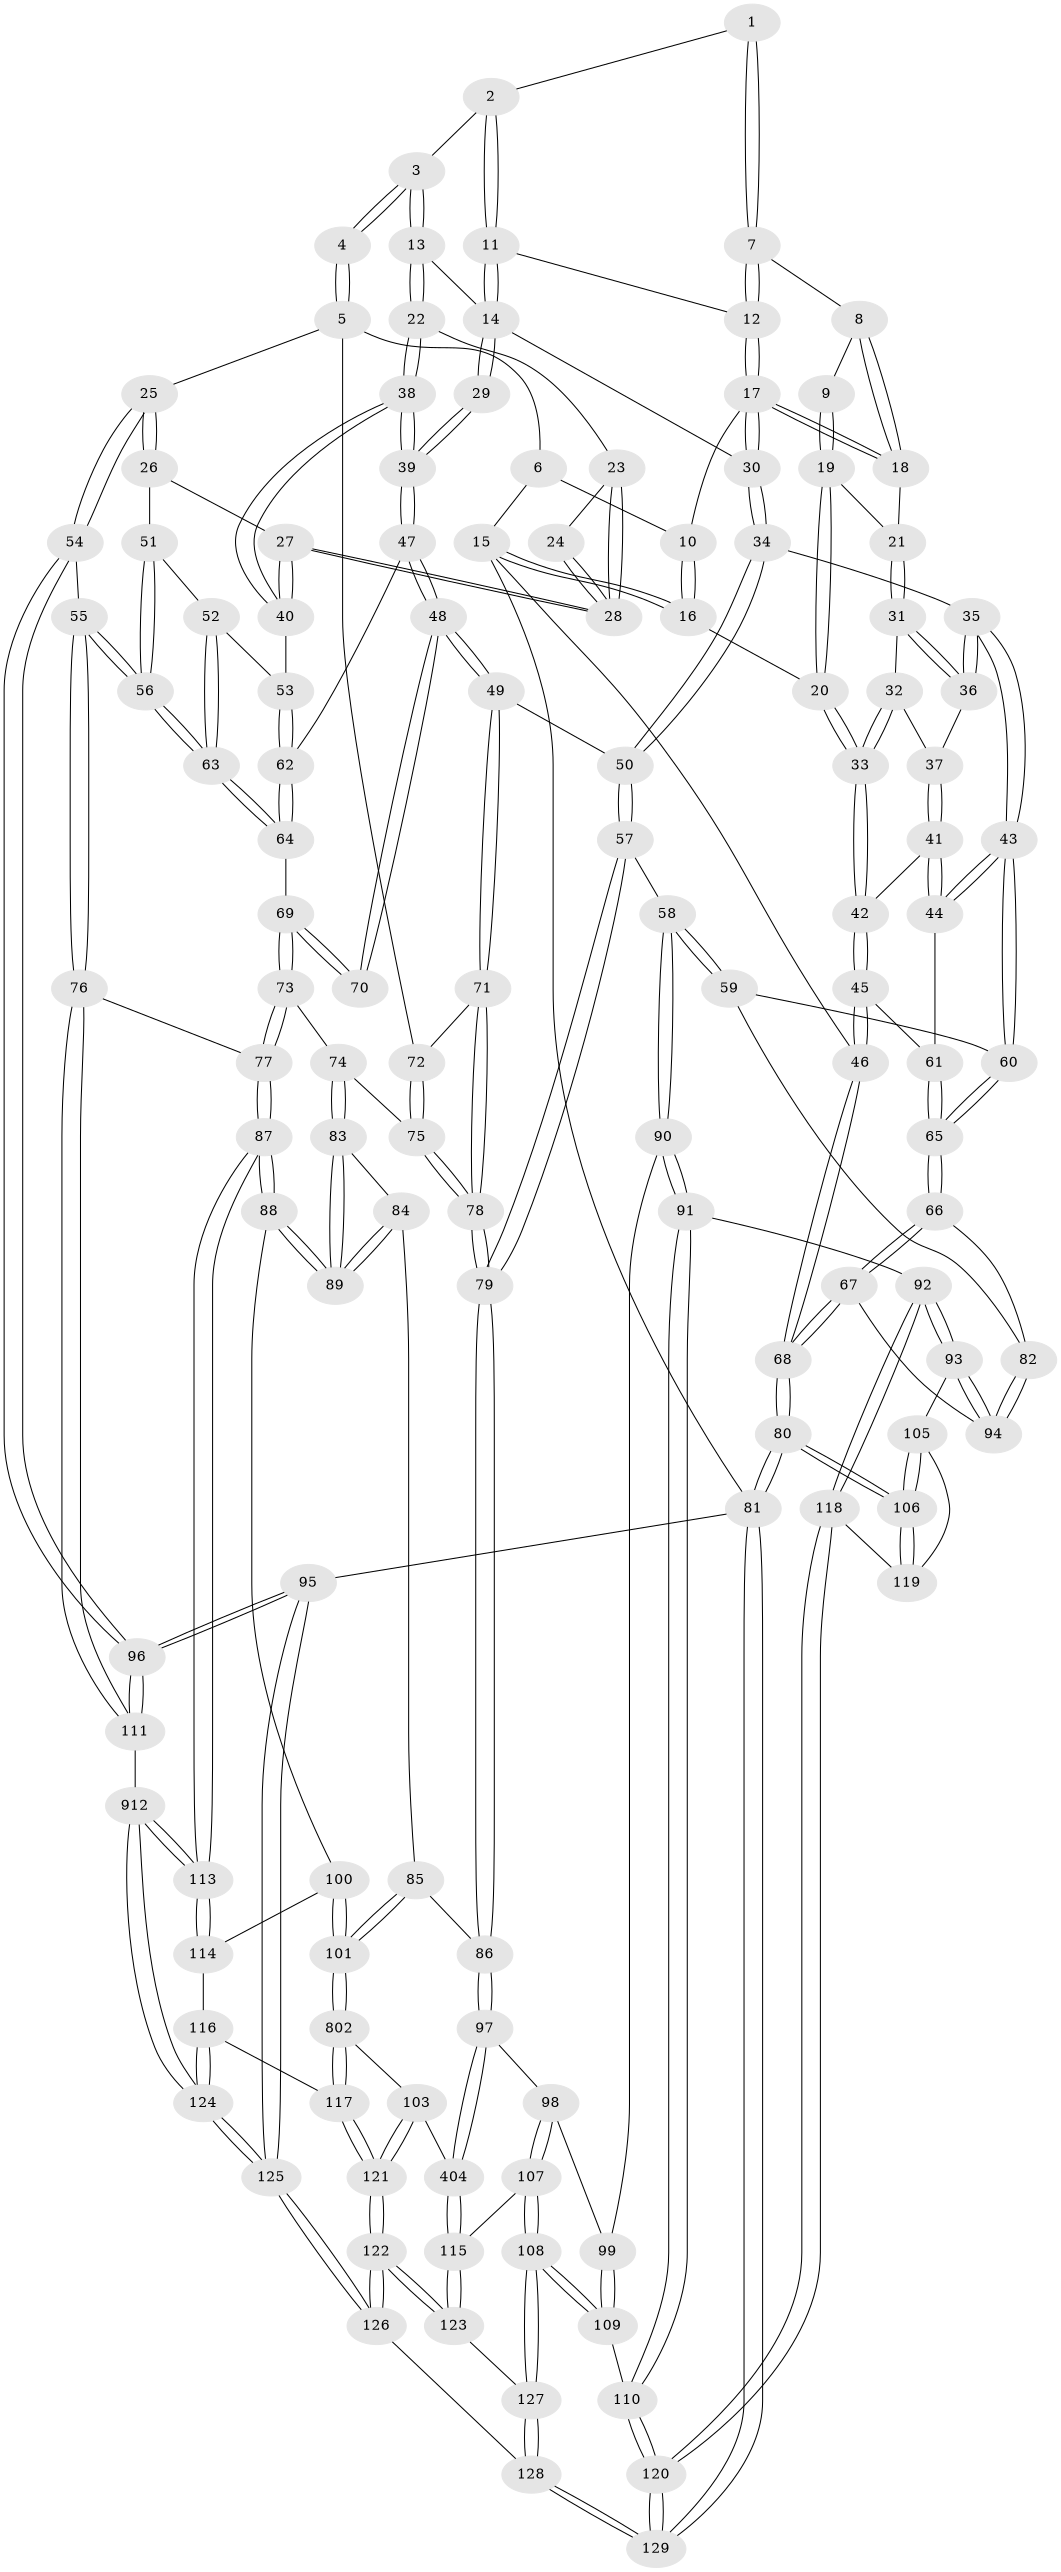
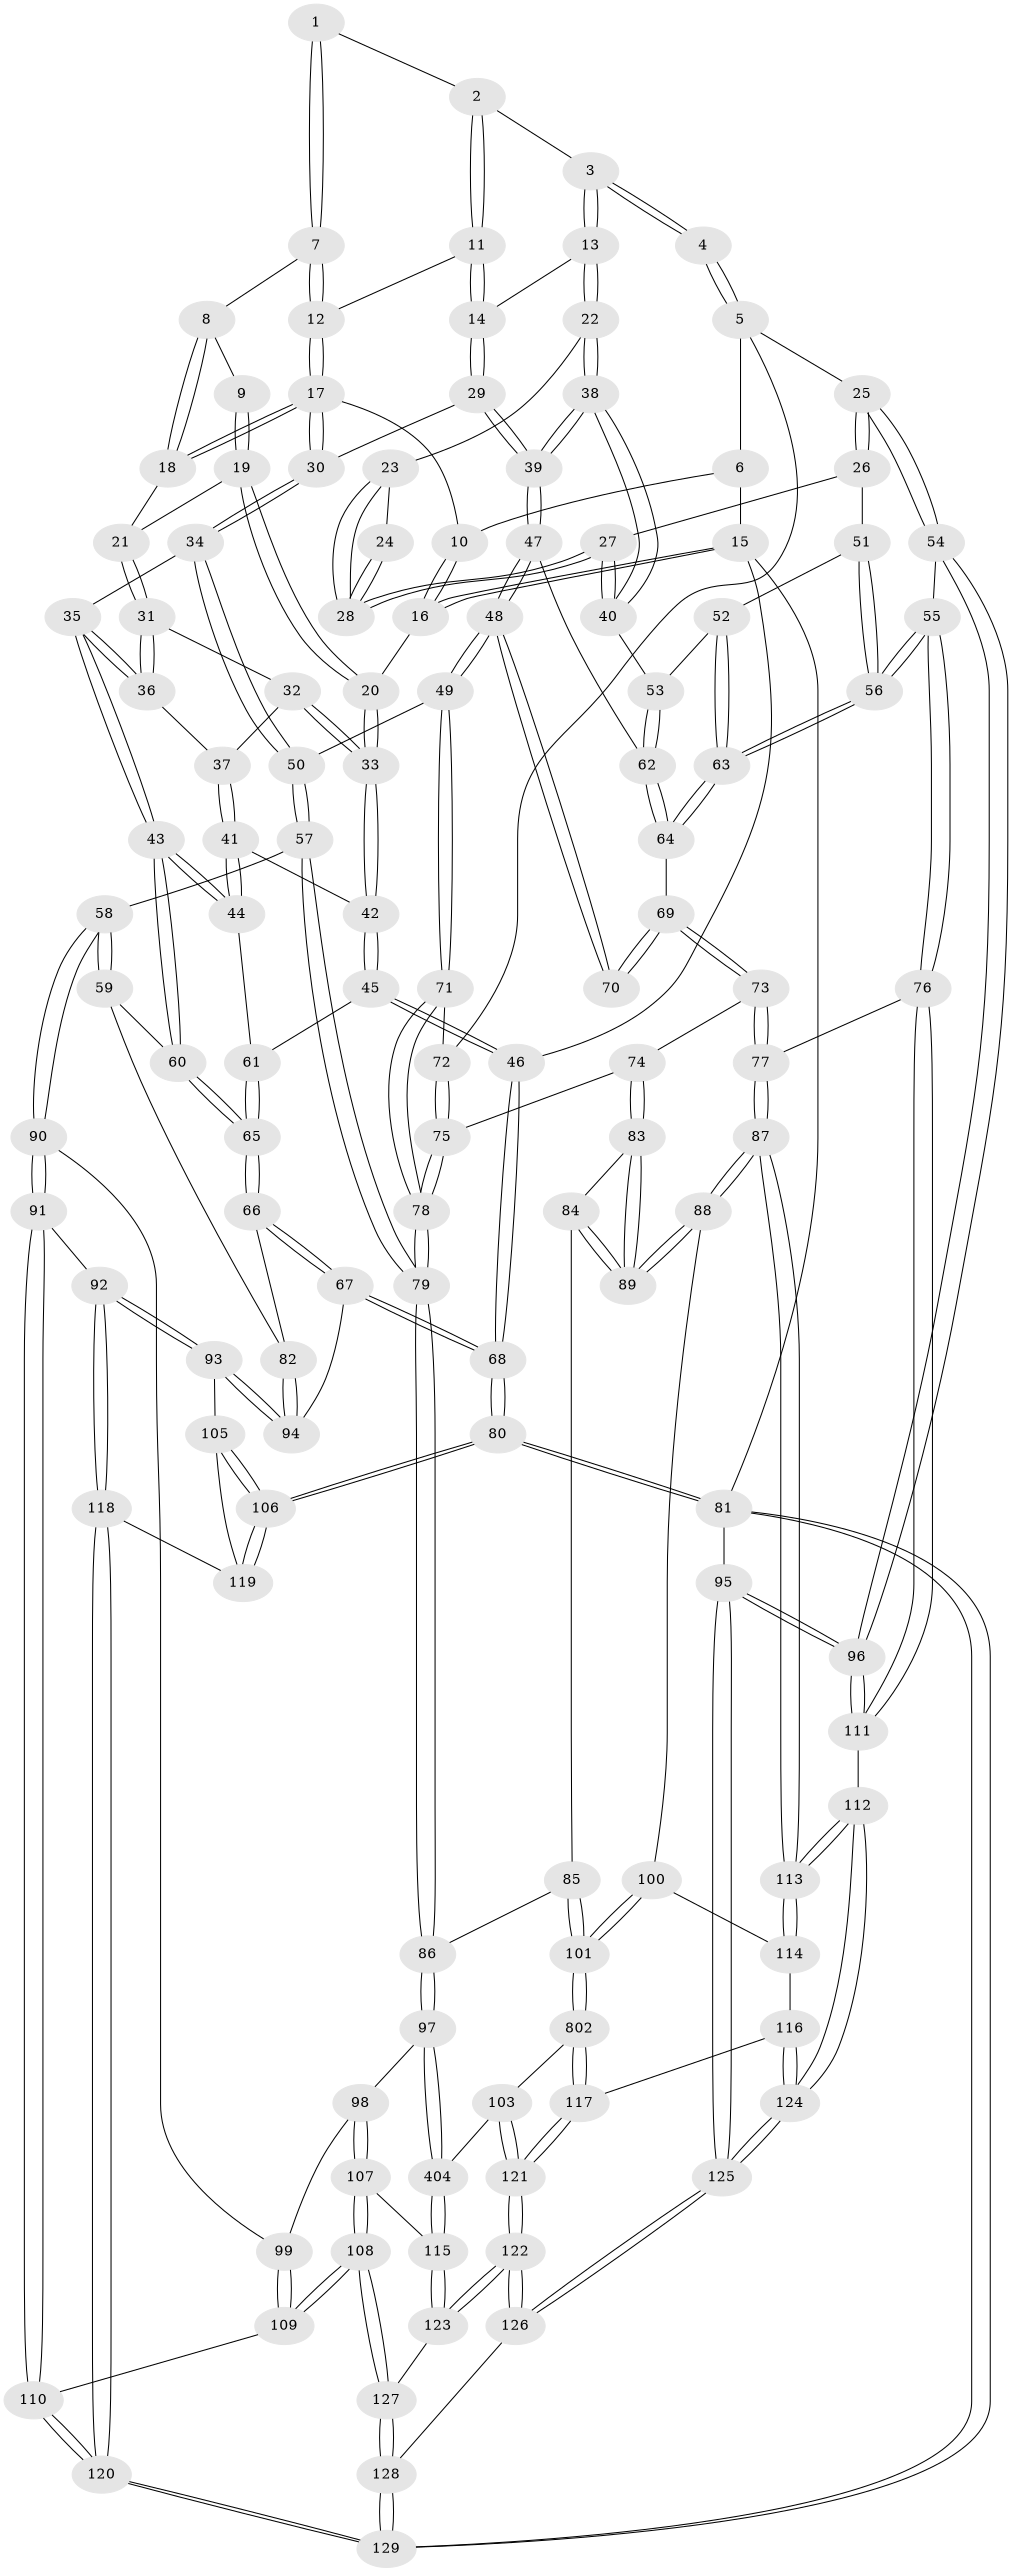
edge "14" -- "30": now "29" -- "30"
node "912": label "912" -> "112"
